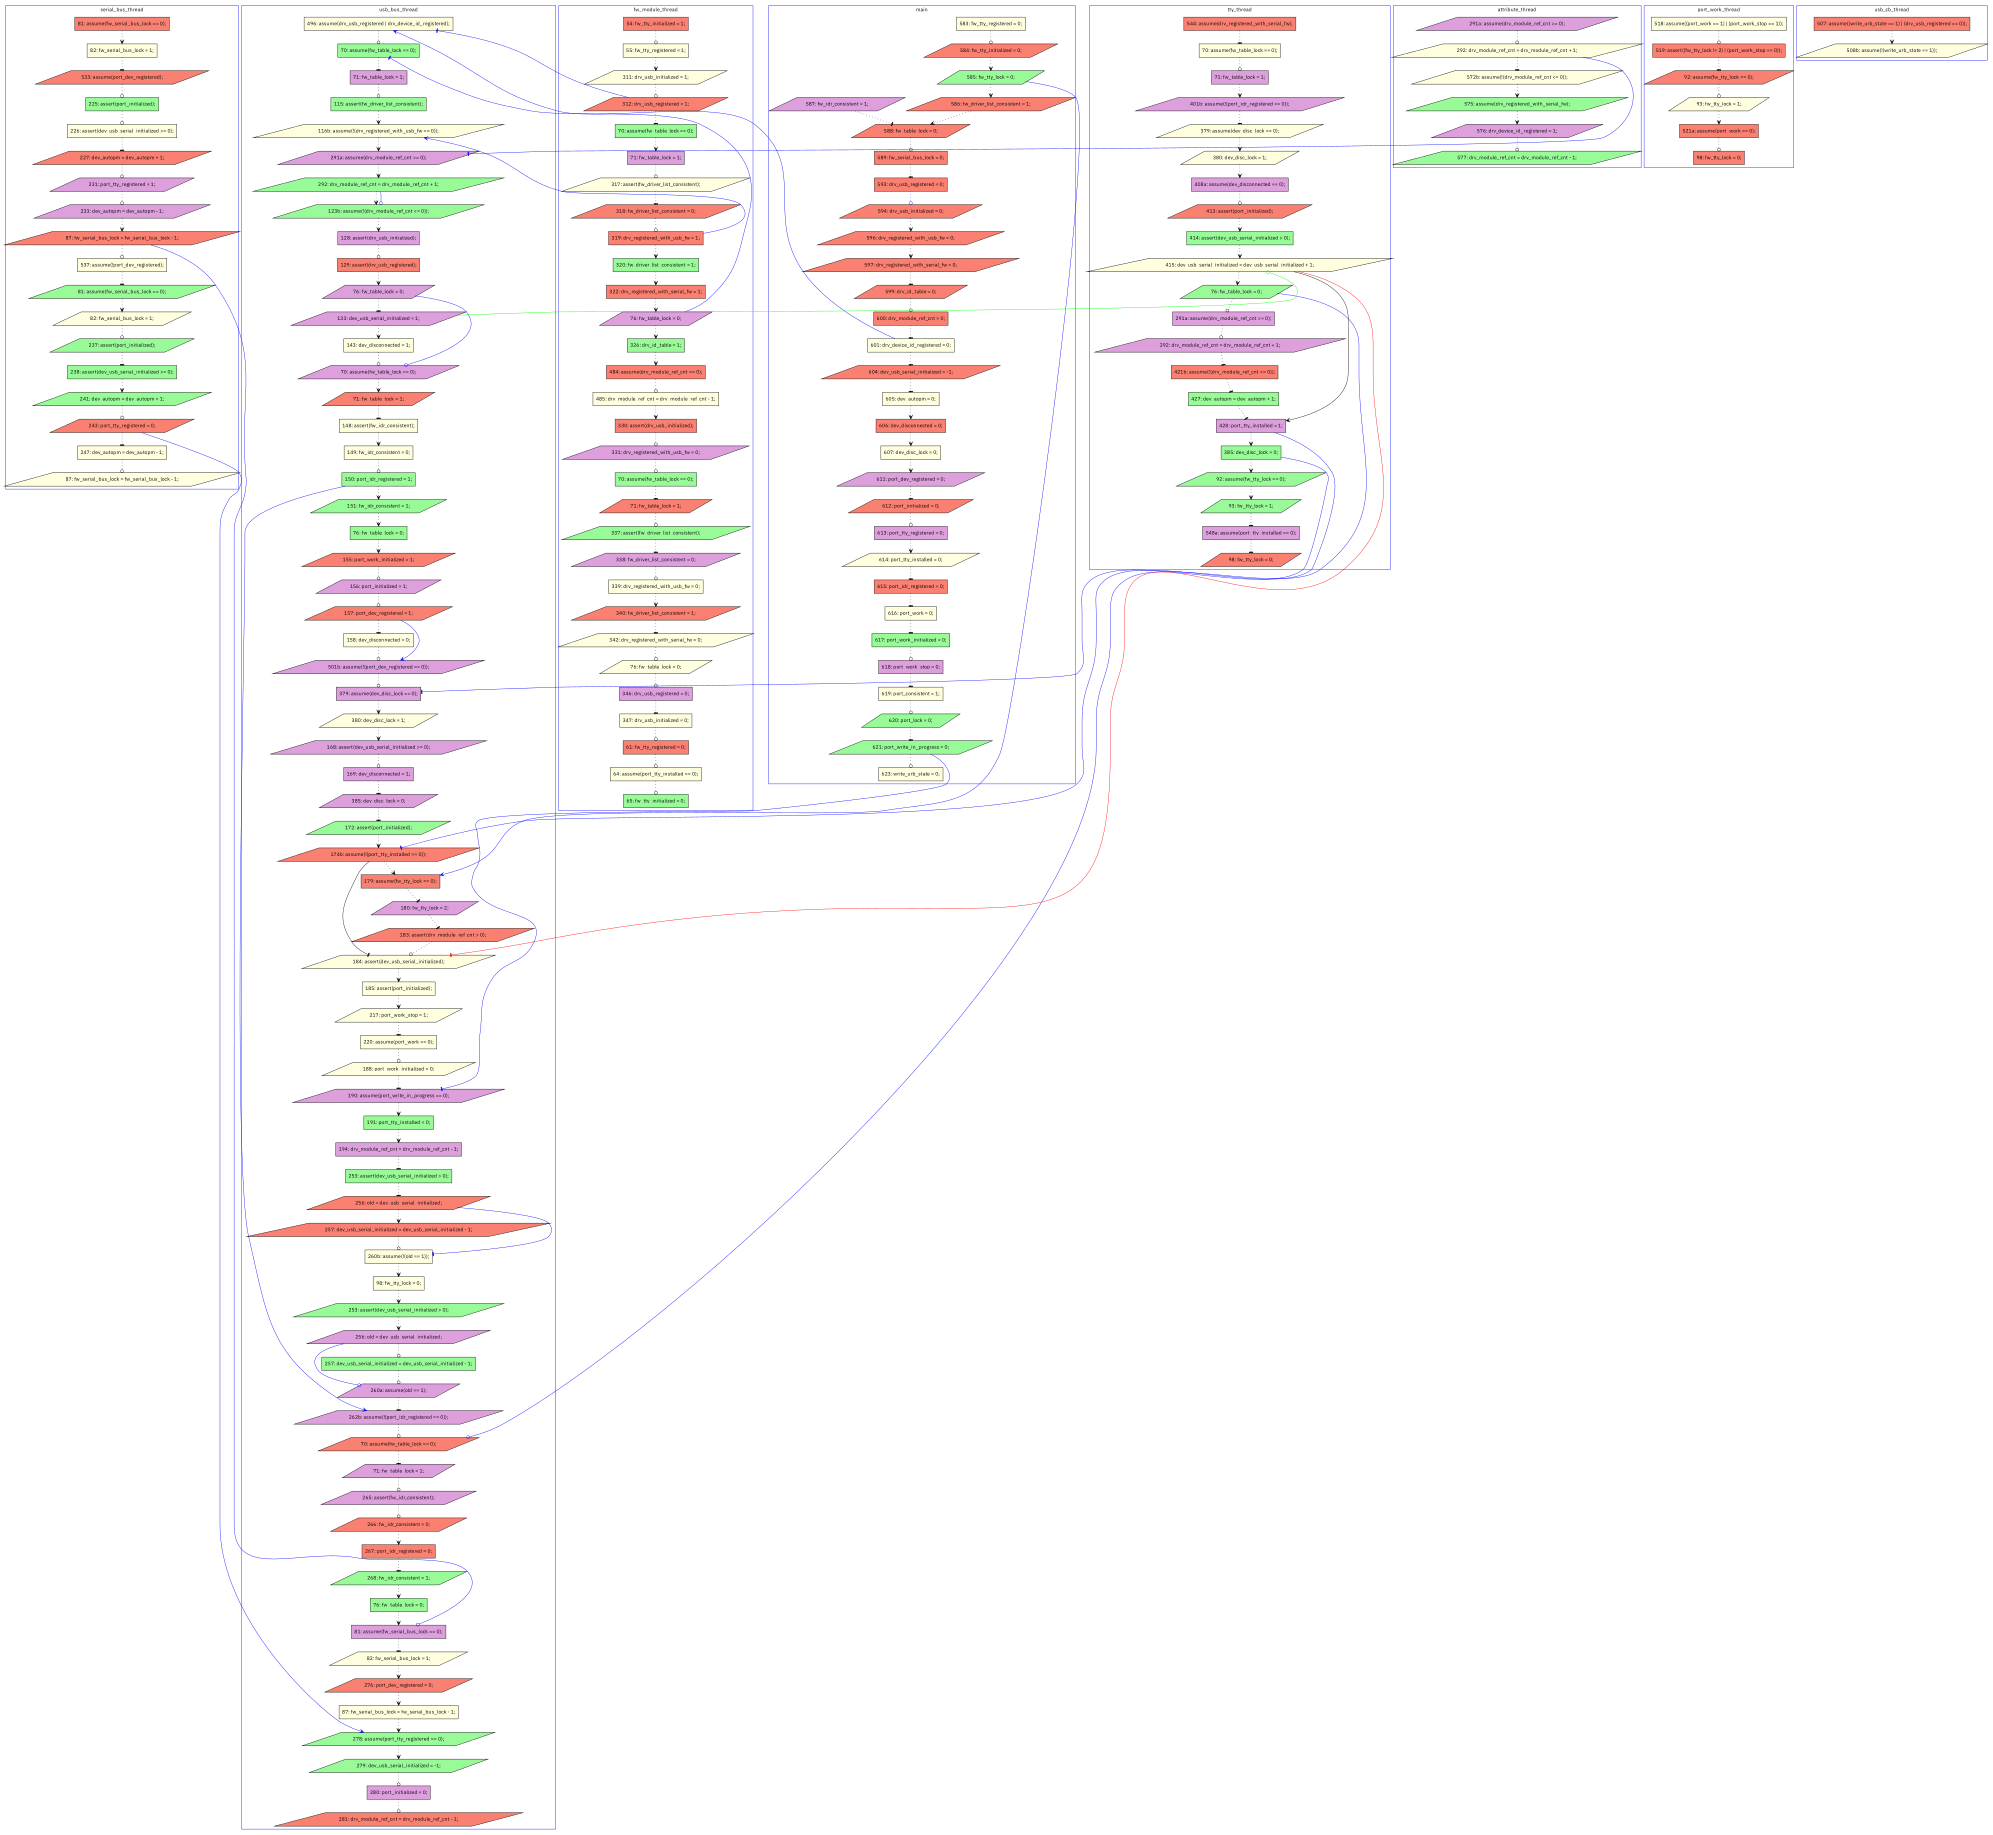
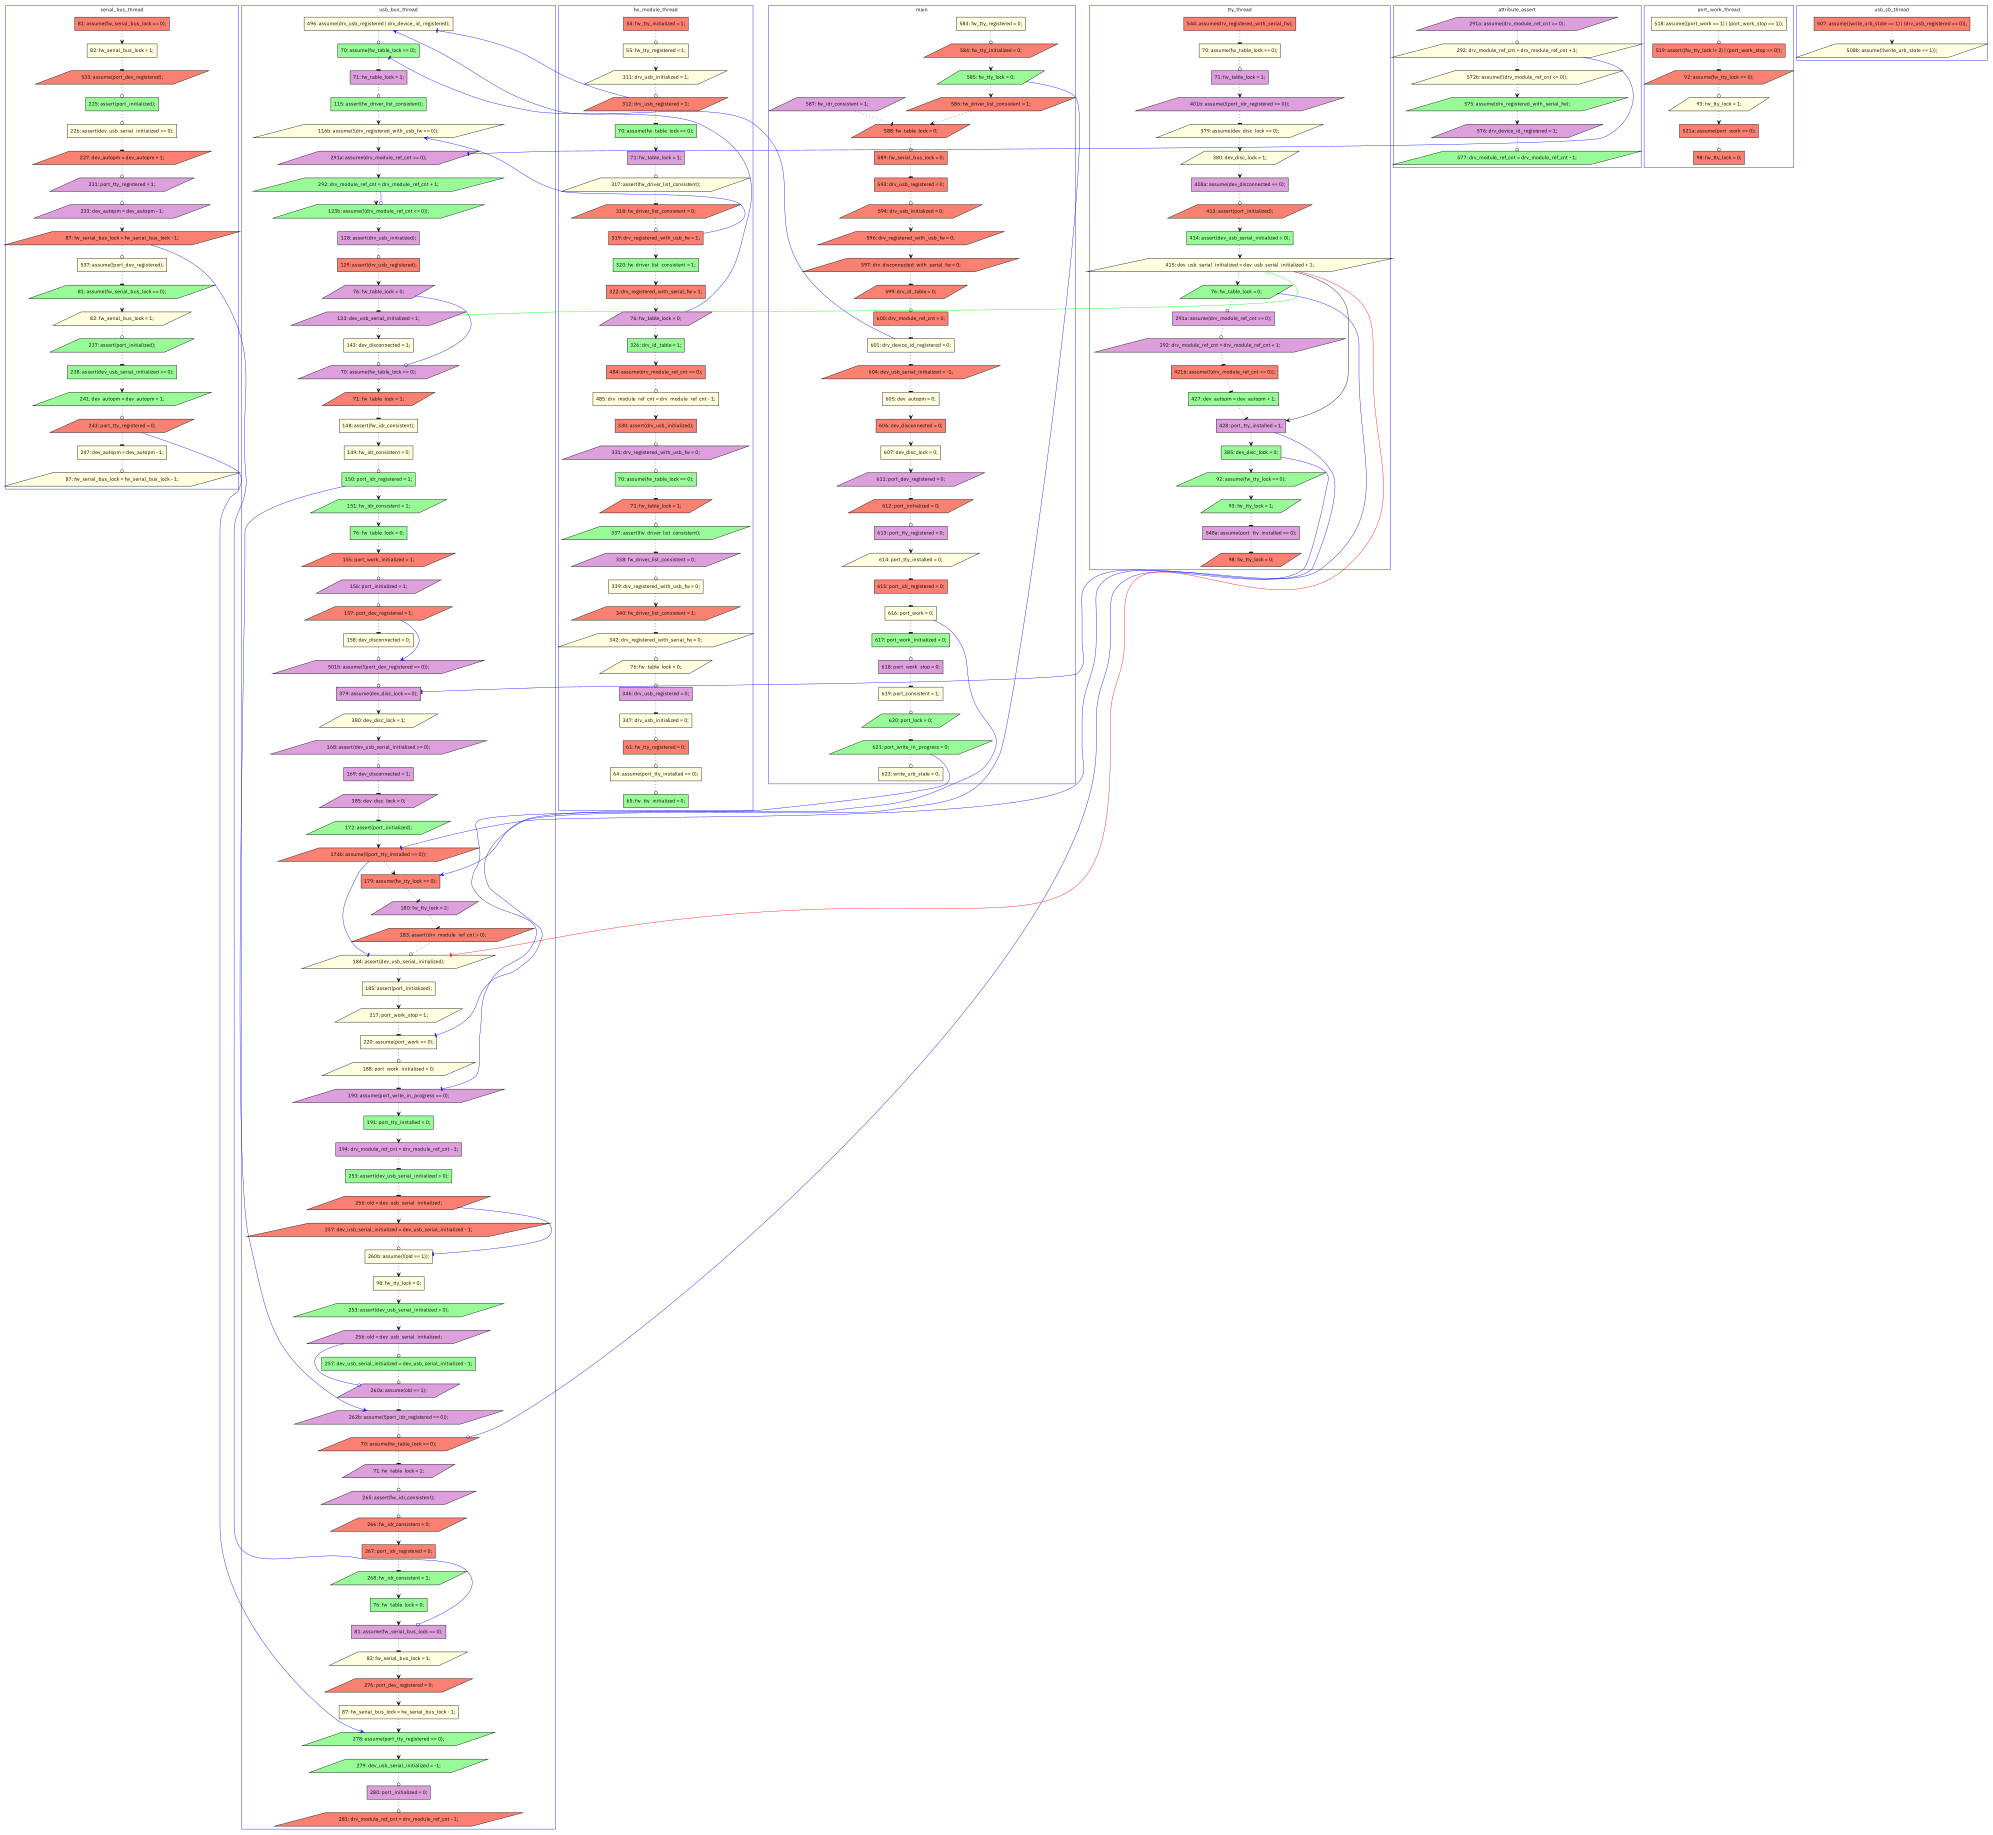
cluster "attribute_thread": label "attribute_thread" -> "attribute_assert"
edge "593: drv_usb_registered = 0;" -> "594: drv_usb_initialized = 0;": color Blue -> black
node "597: drv_registered_with_serial_fw = 0;": label "597: drv_registered_with_serial_fw = 0;" -> "597: drv_disconnected_with_serial_fw = 0;"
edge "616: port_work = 0;" -> "220: assume(port_work == 0);": added
edge "174b: assume(!(port_tty_installed == 0));" -> "184: assert(dev_usb_serial_initialized);": color Black -> Blue
